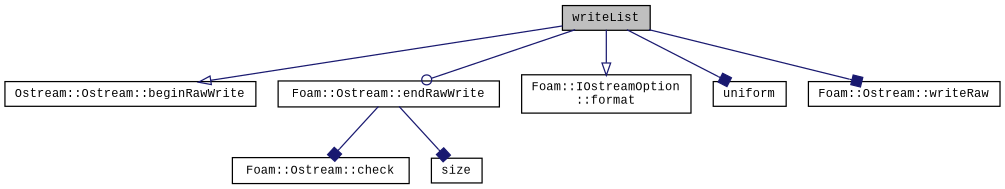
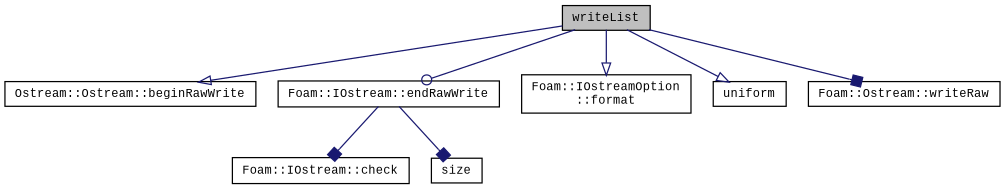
edge "writeList" -> "uniform": arrowhead box -> onormal
node "Foam::Ostream::endRawWrite": label "Foam::Ostream::endRawWrite" -> "Foam::IOstream::endRawWrite"
node "Foam::Ostream::check": label "Foam::Ostream::check" -> "Foam::IOstream::check"
